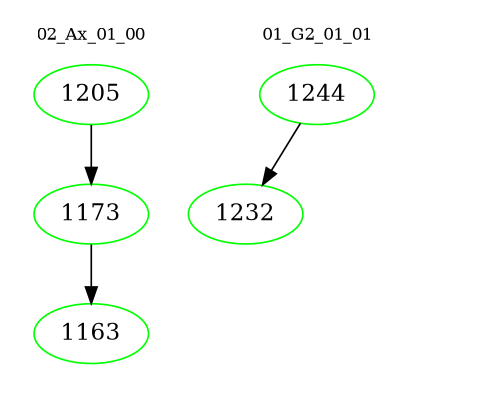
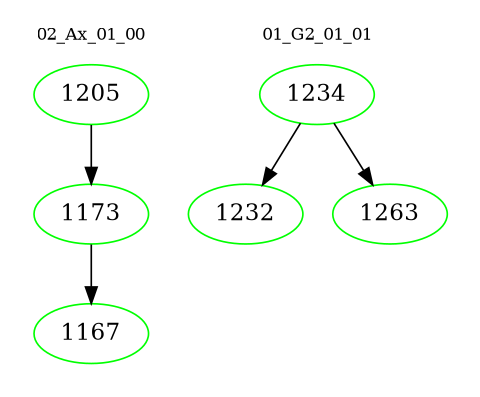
node "1244": label "1244" -> "1234"
node "1263": added
node "1163": label "1163" -> "1167"
